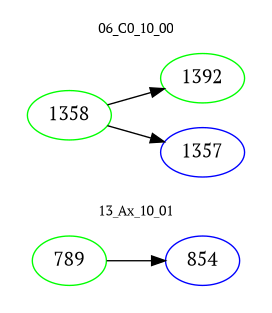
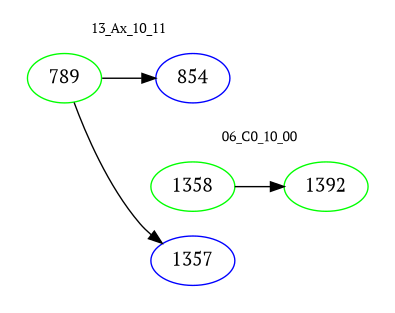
edge "1358" -> "1357": now "789" -> "1357"
cluster "13_Ax_10_01": label "13_Ax_10_01" -> "13_Ax_10_11"
